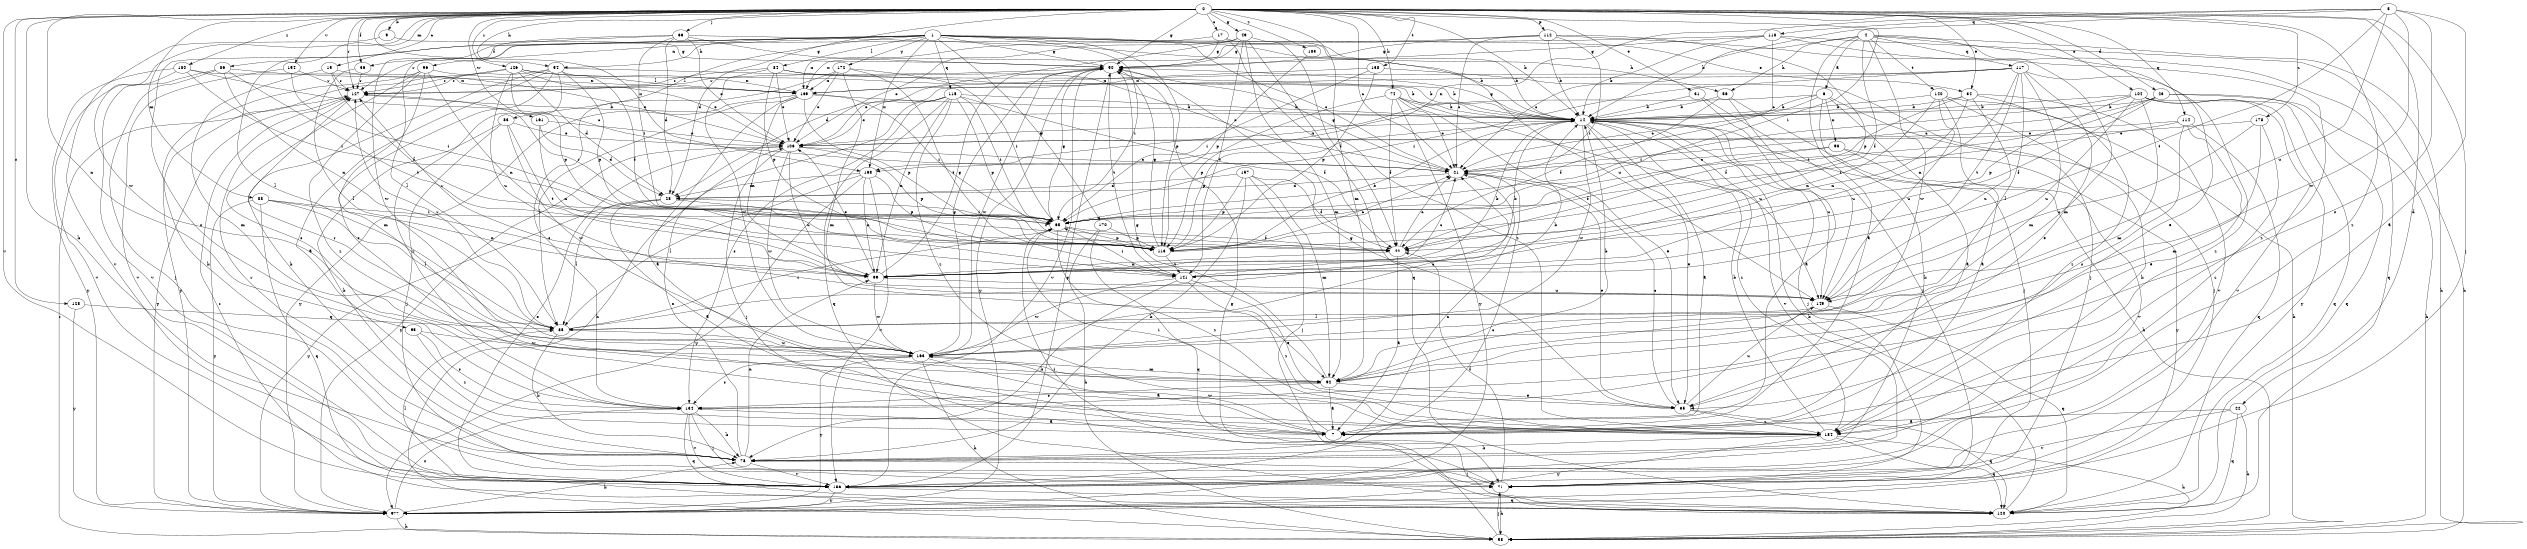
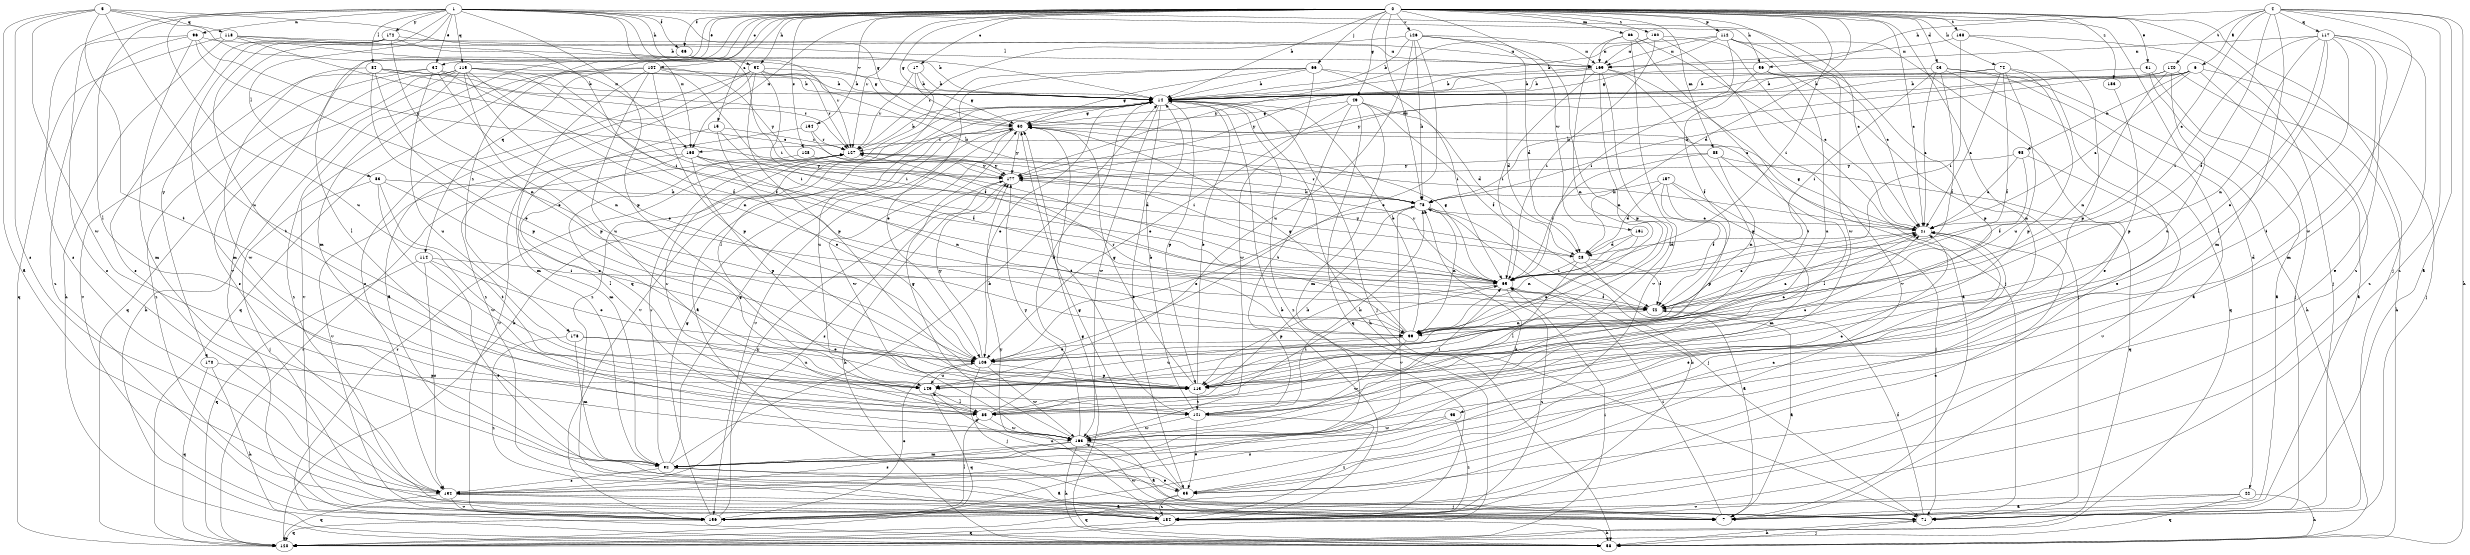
node "9": removed
edge "140" -> "7": now "23" -> "7"
node "977": label "977" -> "177"
